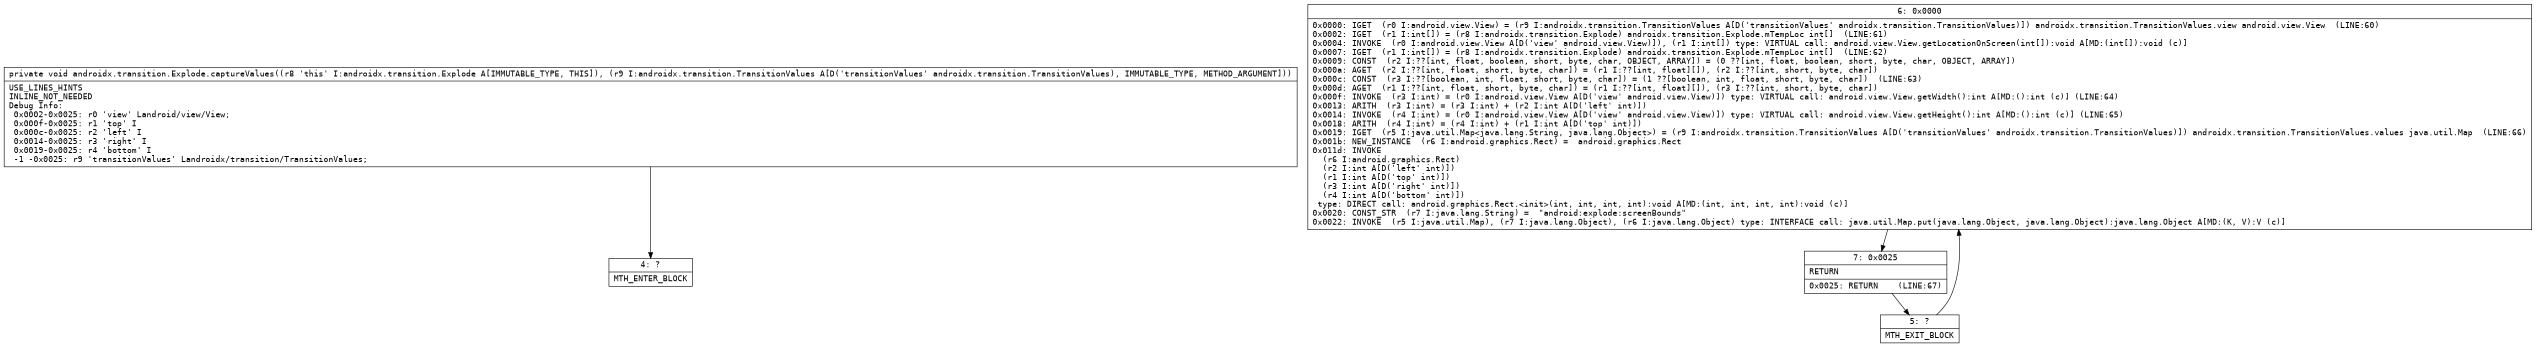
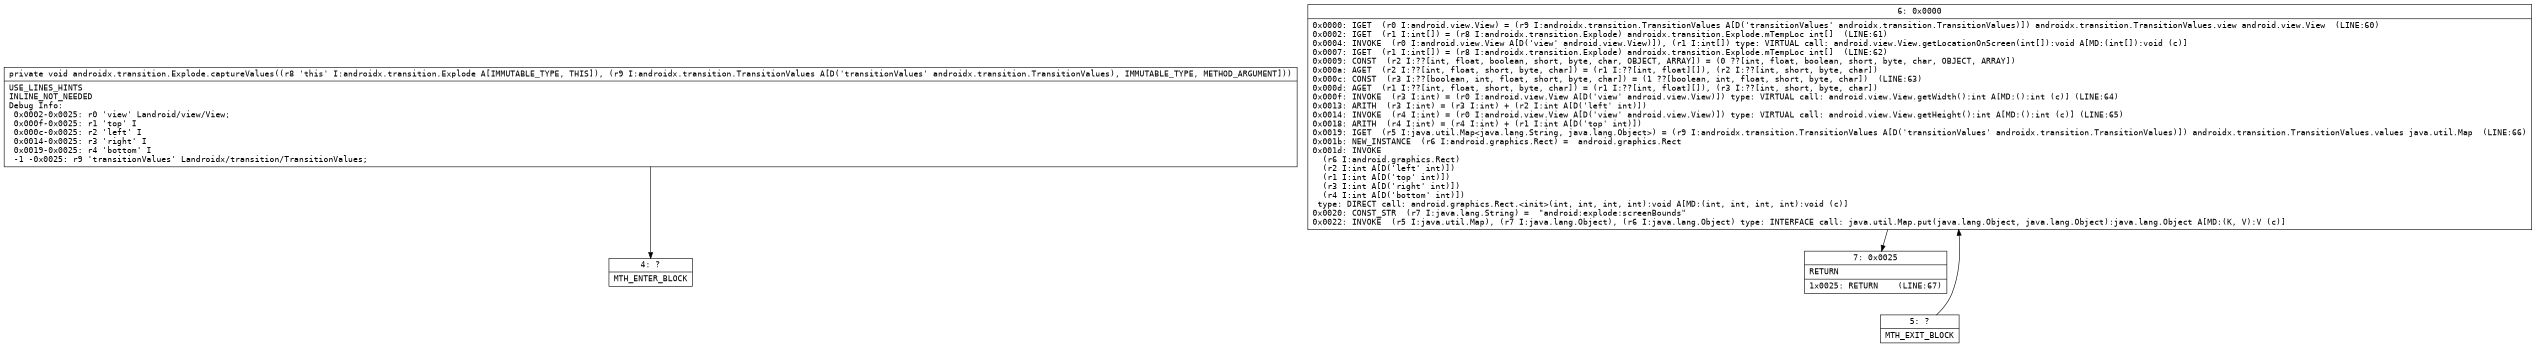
node "6: 0x0000": text "0x011d: INVOKE" -> "0x001d: INVOKE"
node "7: 0x0025": text "0x0025: RETURN    (LINE:67)" -> "1x0025: RETURN    (LINE:67)"
edge "7: 0x0025" -> "5: ?": removed
